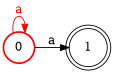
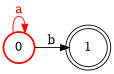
edge "0" -> "1": label "a" -> "b"
